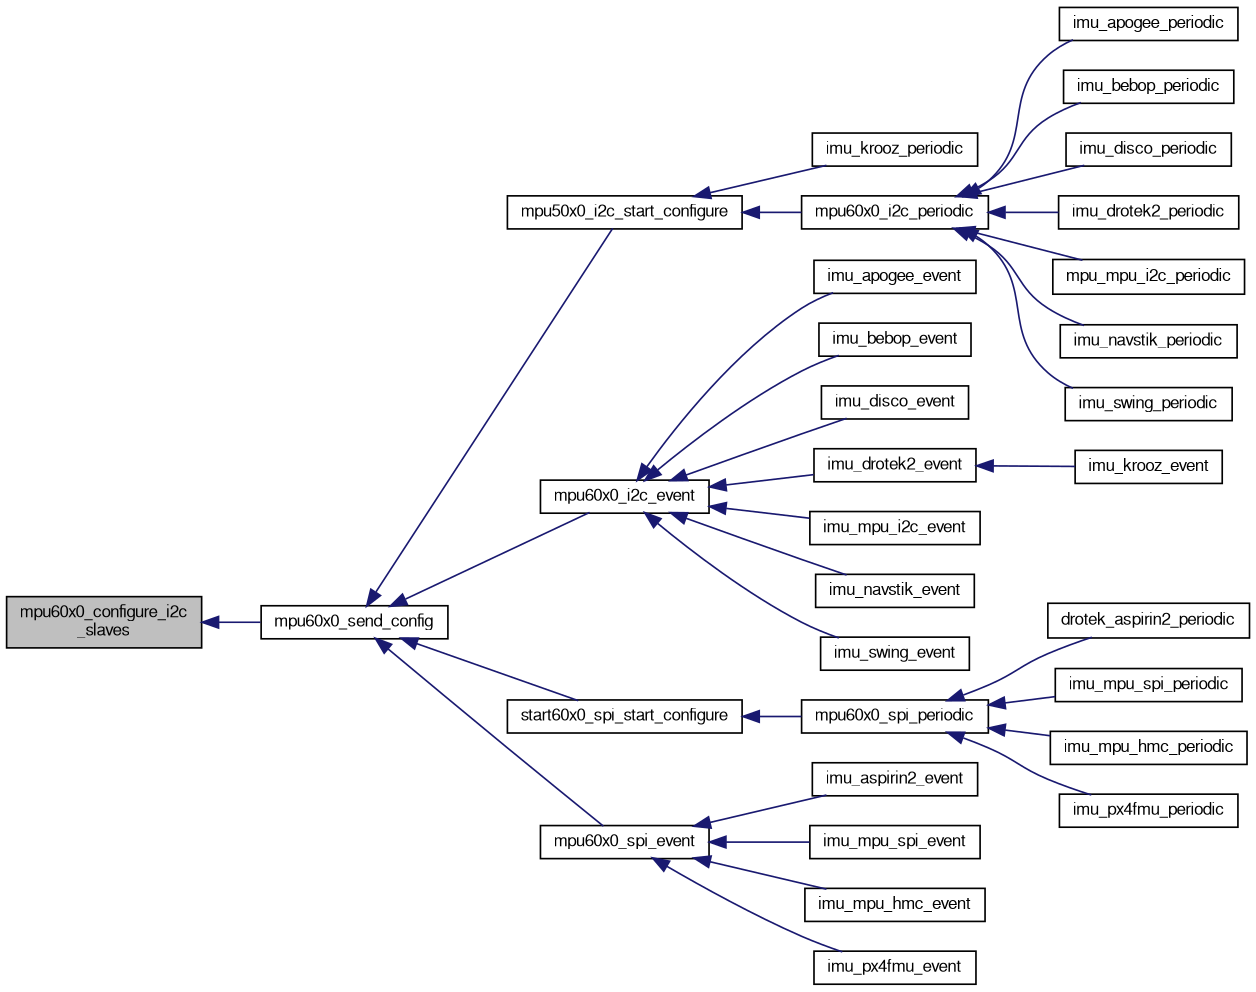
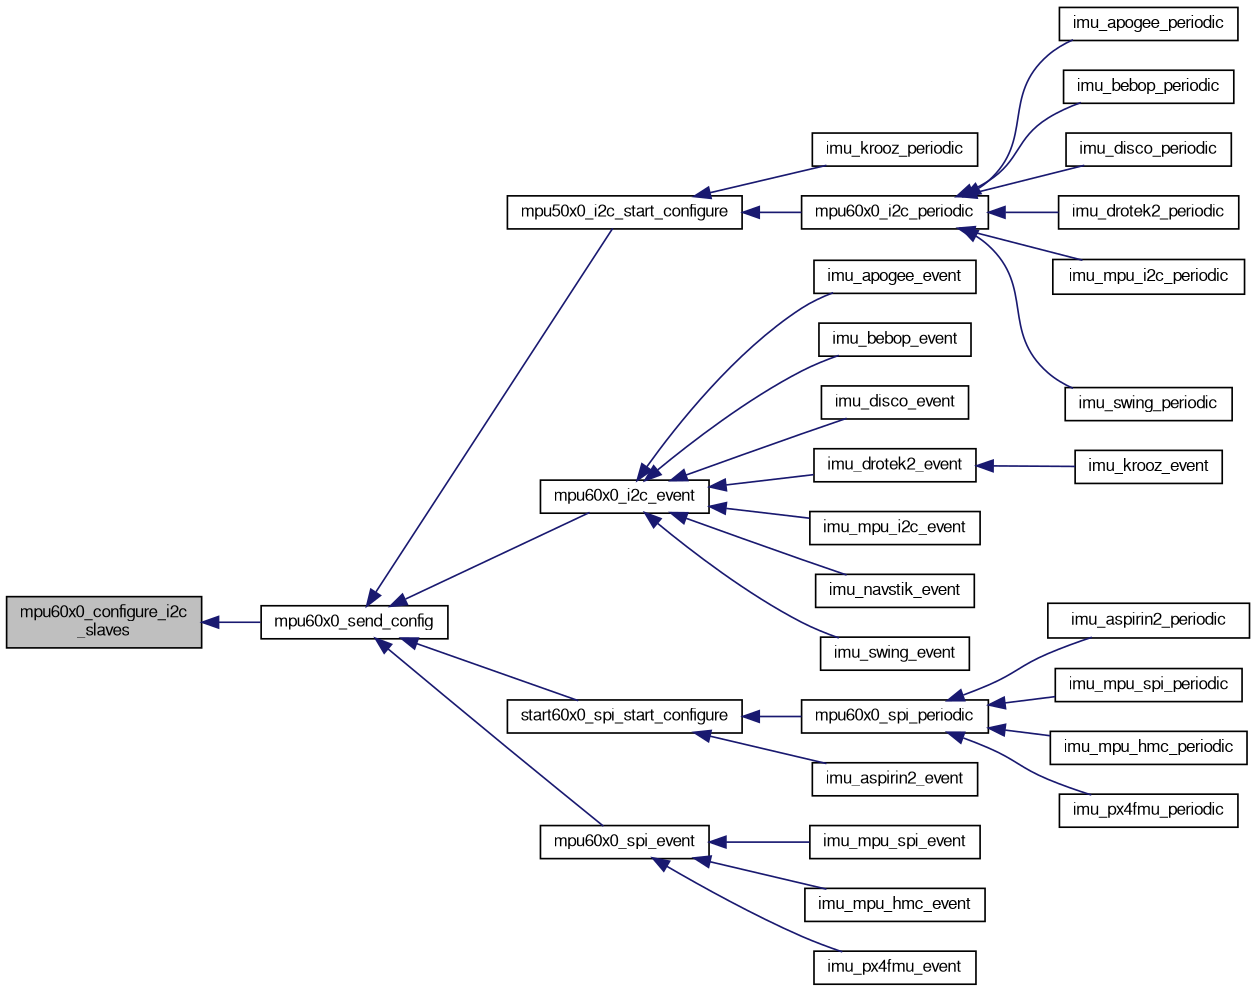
node "mpu_mpu_i2c_periodic": label "mpu_mpu_i2c_periodic" -> "imu_mpu_i2c_periodic"
node "imu_navstik_periodic": removed
node "drotek_aspirin2_periodic": label "drotek_aspirin2_periodic" -> "imu_aspirin2_periodic"
edge "imu_aspirin2_event" -> "mpu60x0_spi_event": now "imu_aspirin2_event" -> "start60x0_spi_start_configure"
